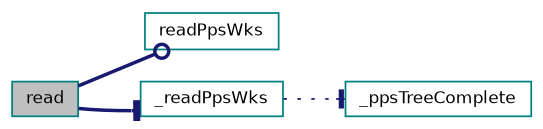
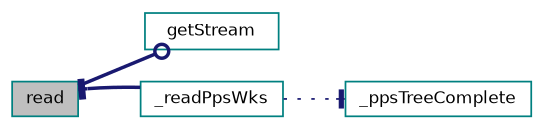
node "readPpsWks": label "readPpsWks" -> "getStream"
edge "read" -> "_readPpsWks": reversed
